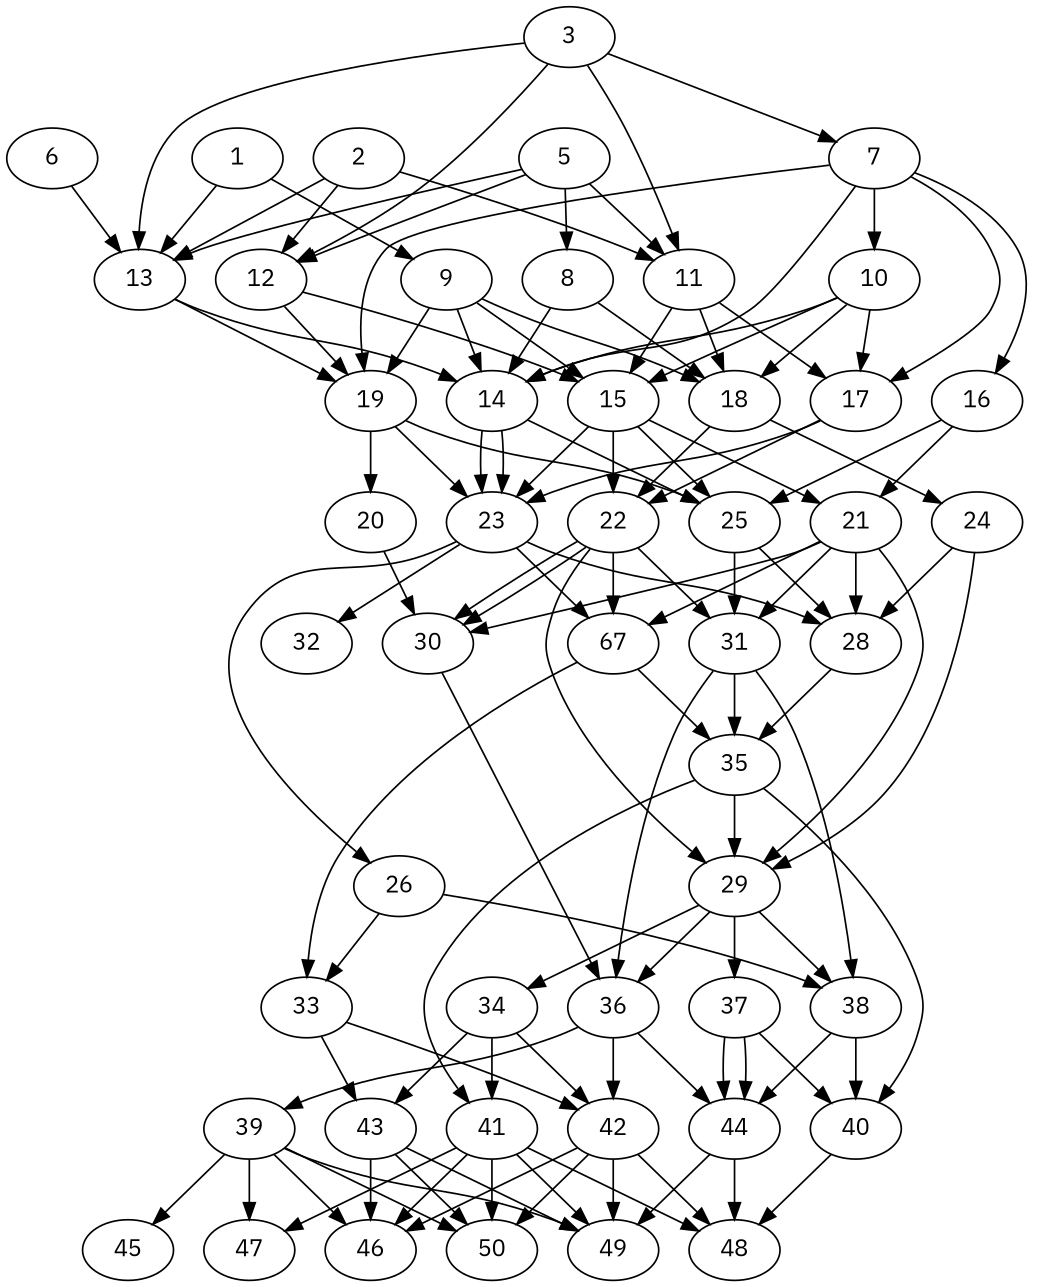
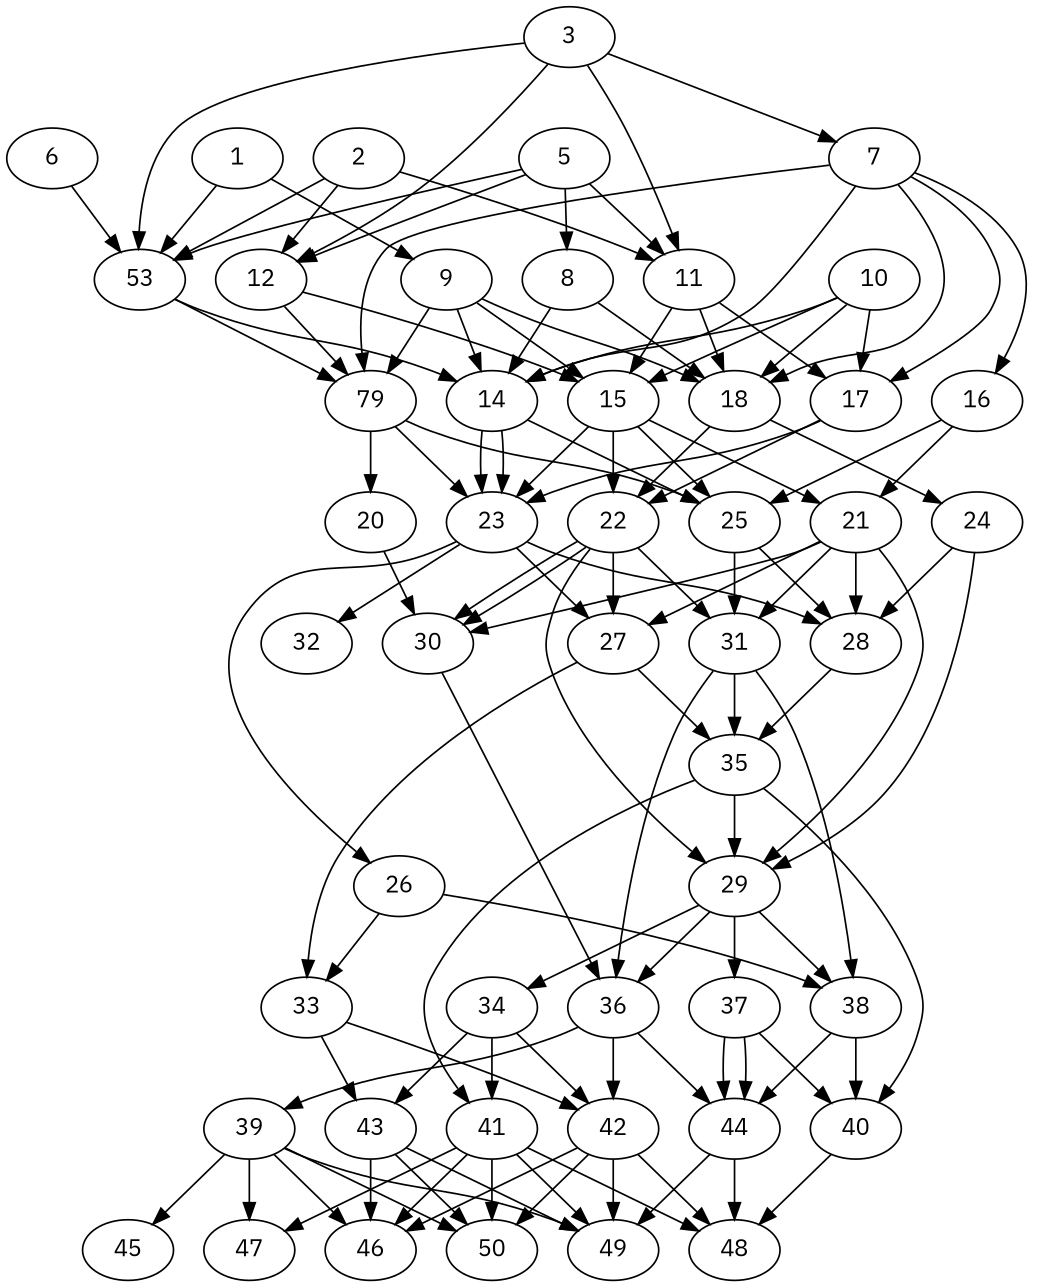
edge "7" -> "10": now "7" -> "18"
node "13": label "13" -> "53"
node "19": label "19" -> "79"
node "67": label "67" -> "27"
